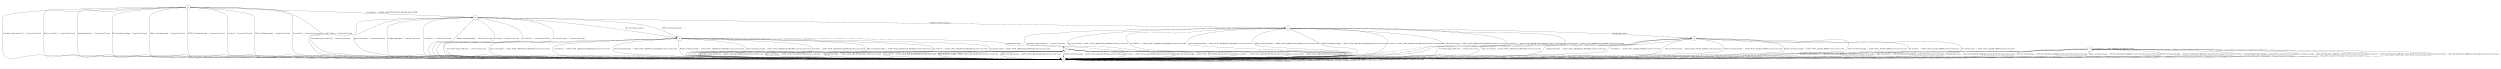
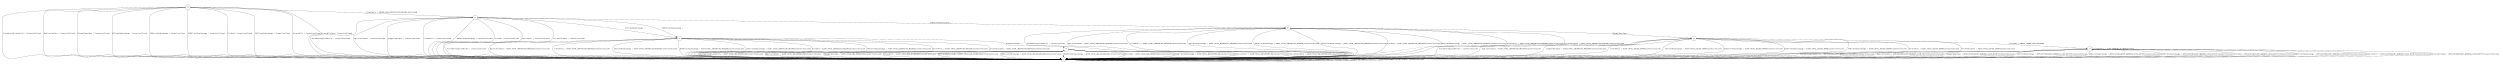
edge "s5" -> "s7": added, label "Finished / CHANGE_CIPHER_SPEC|FINISHED"
